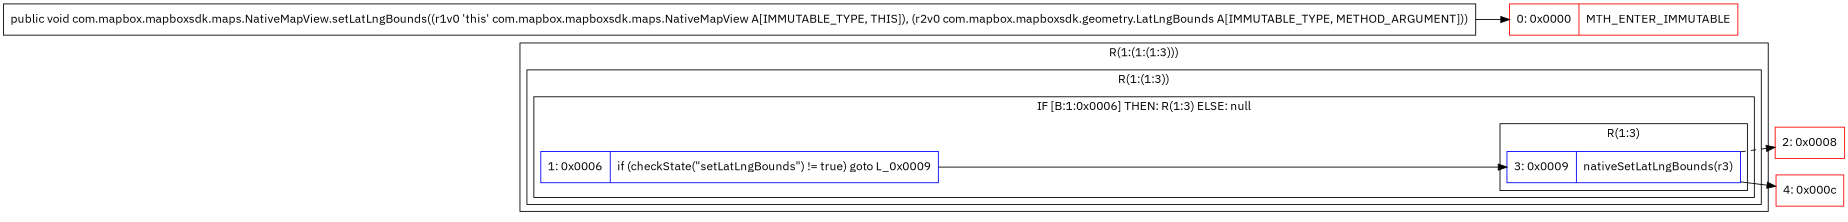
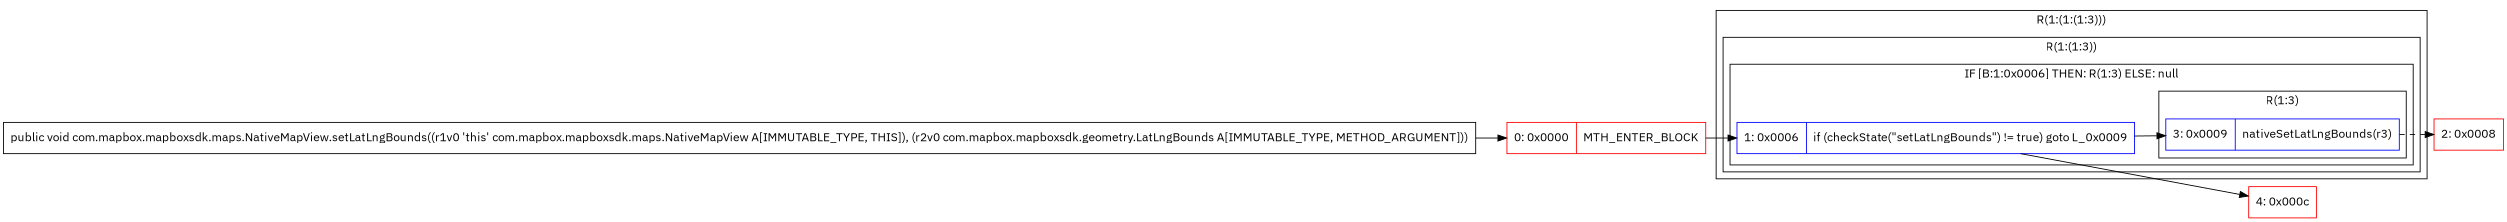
node "0: 0x0000": text "MTH_ENTER_IMMUTABLE" -> "MTH_ENTER_BLOCK"
edge "0: 0x0000" -> "1: 0x0006": added
edge "3: 0x0009" -> "4: 0x000c": now "1: 0x0006" -> "4: 0x000c"
